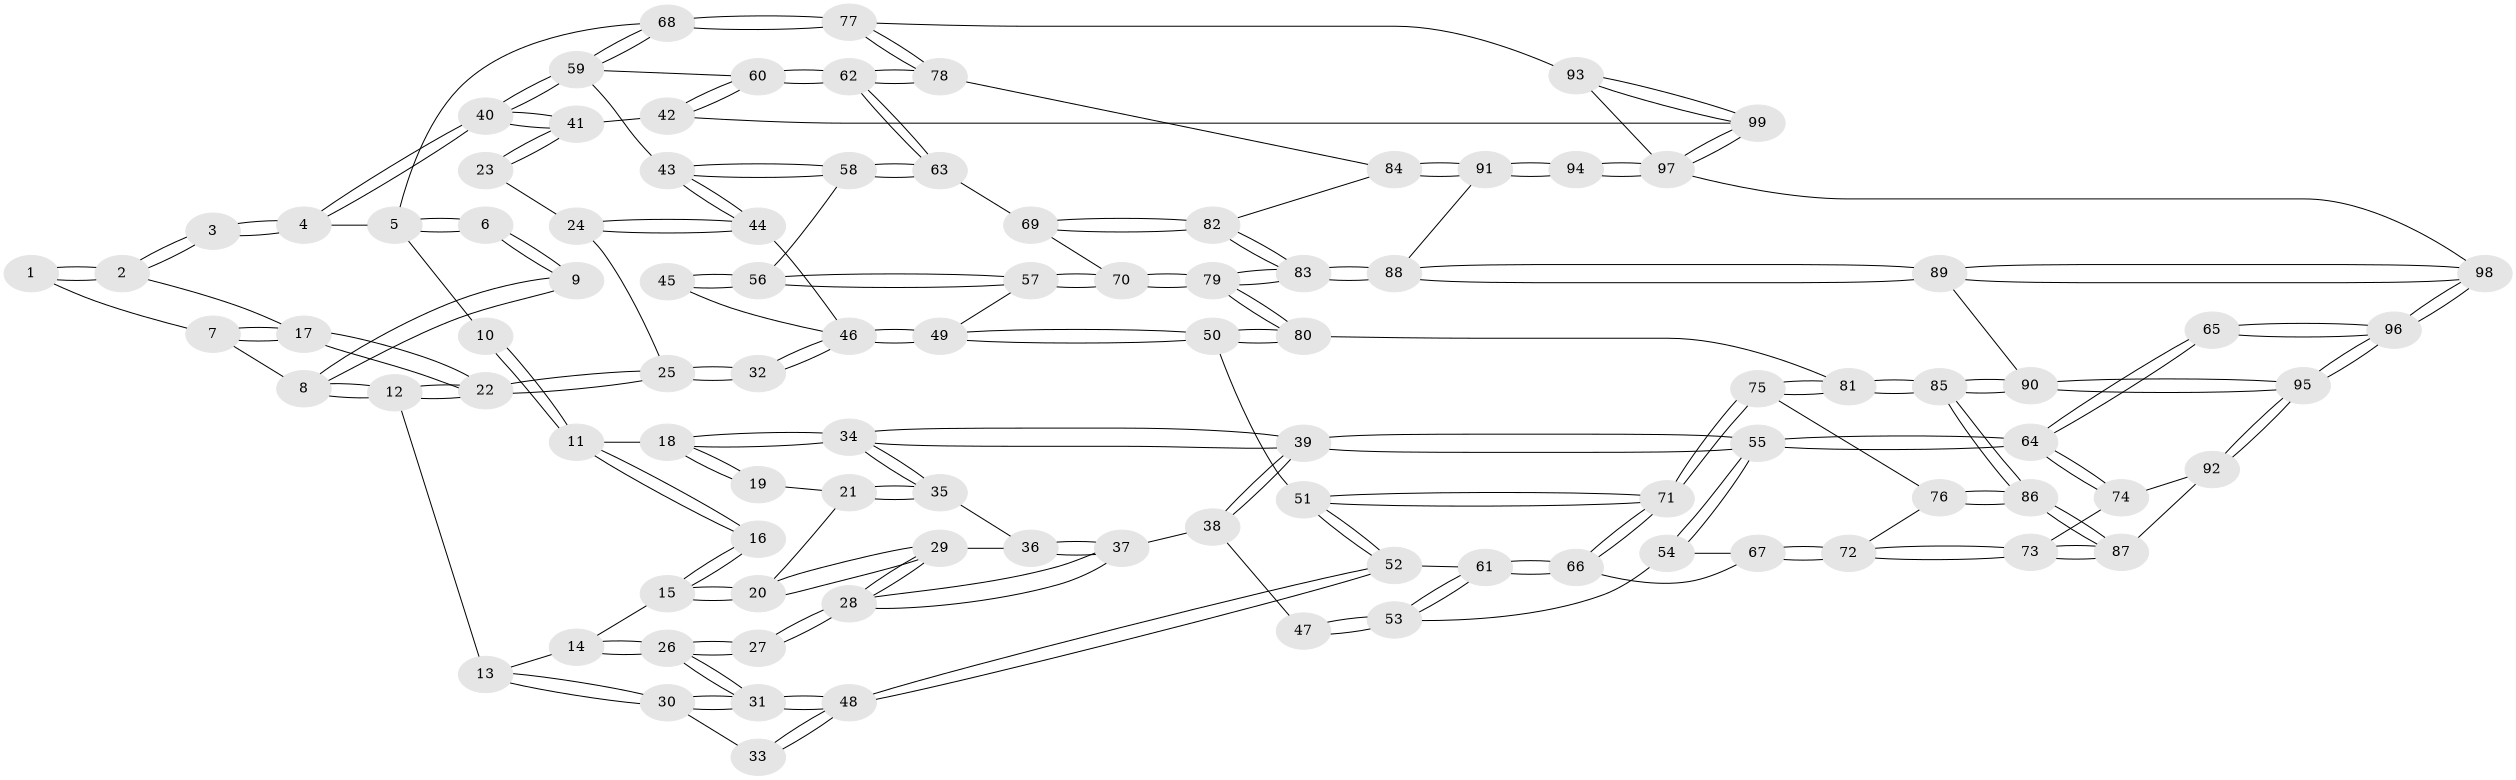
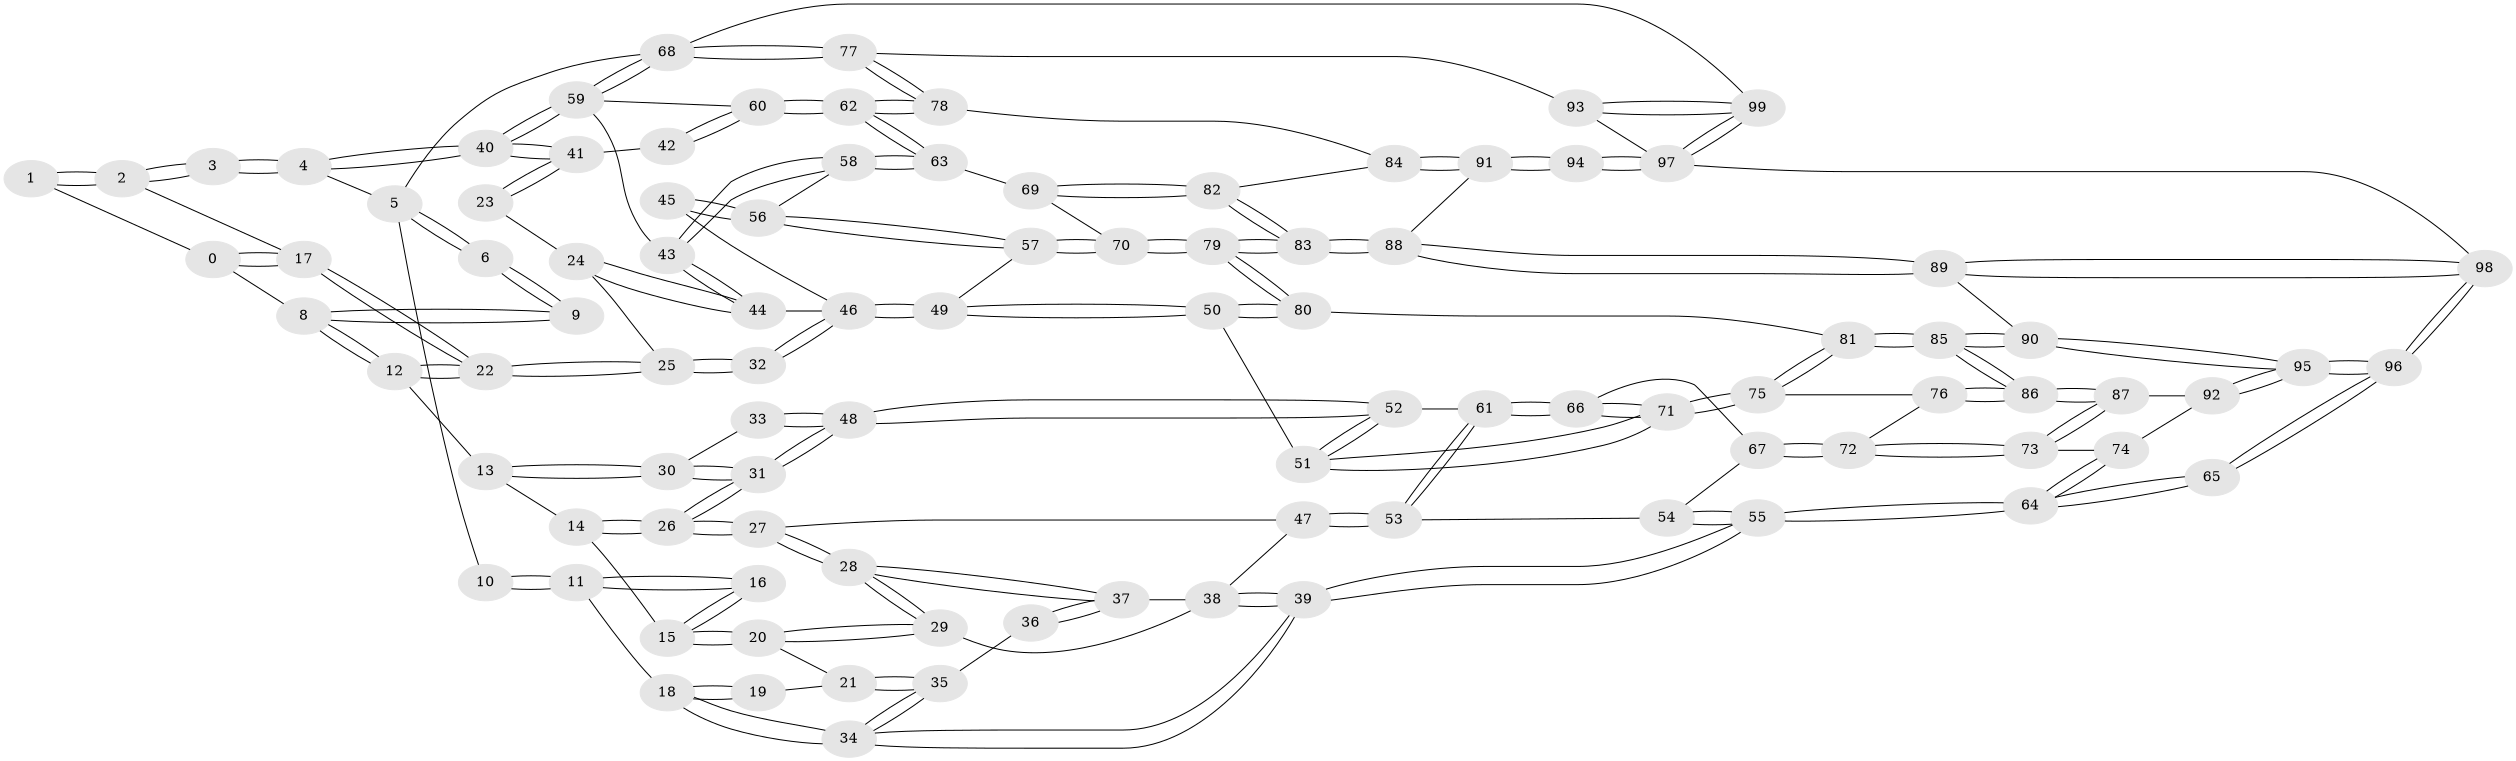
edge "42" -- "99": now "68" -- "99"
node "7": label "7" -> "0"
edge "47" -- "27": added
edge "29" -- "36": now "29" -- "38"
